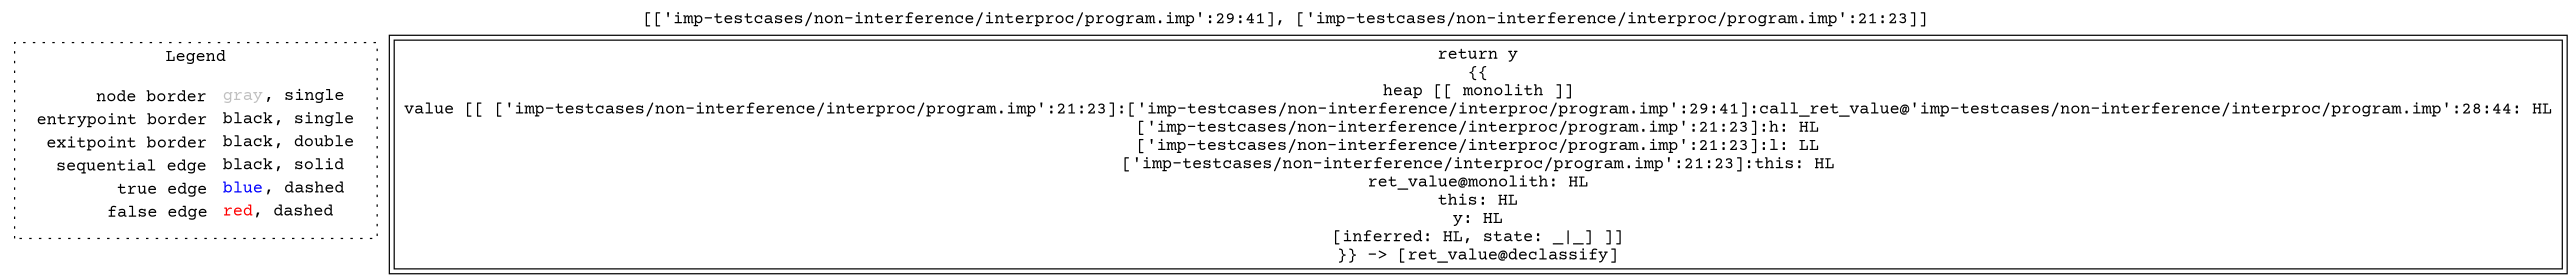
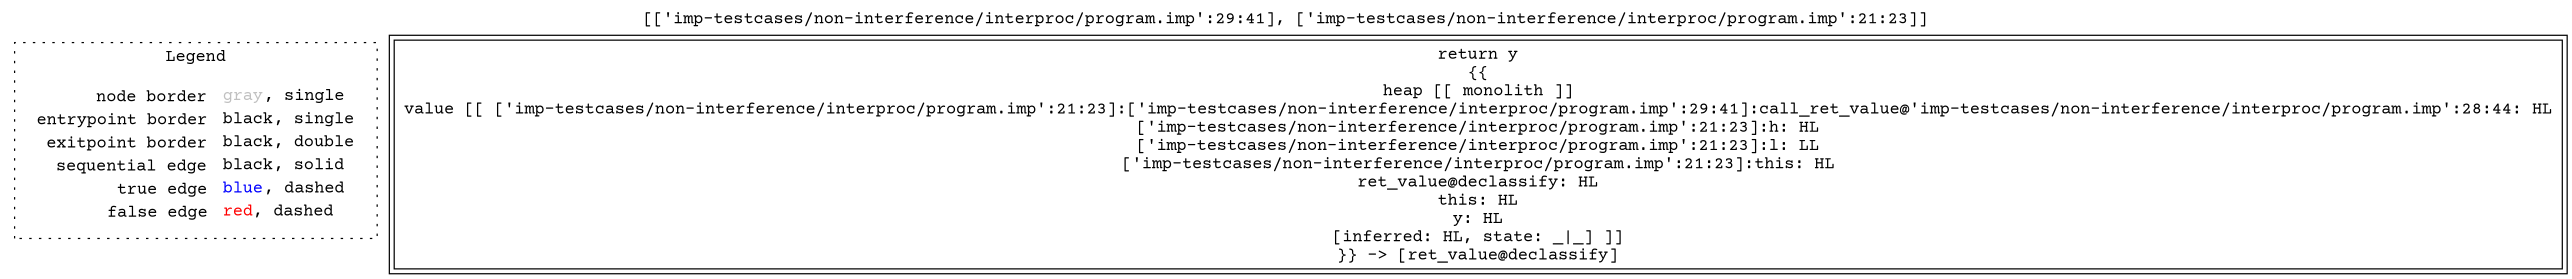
node "return y": text "ret_value@monolith: HL" -> "ret_value@declassify: HL"
